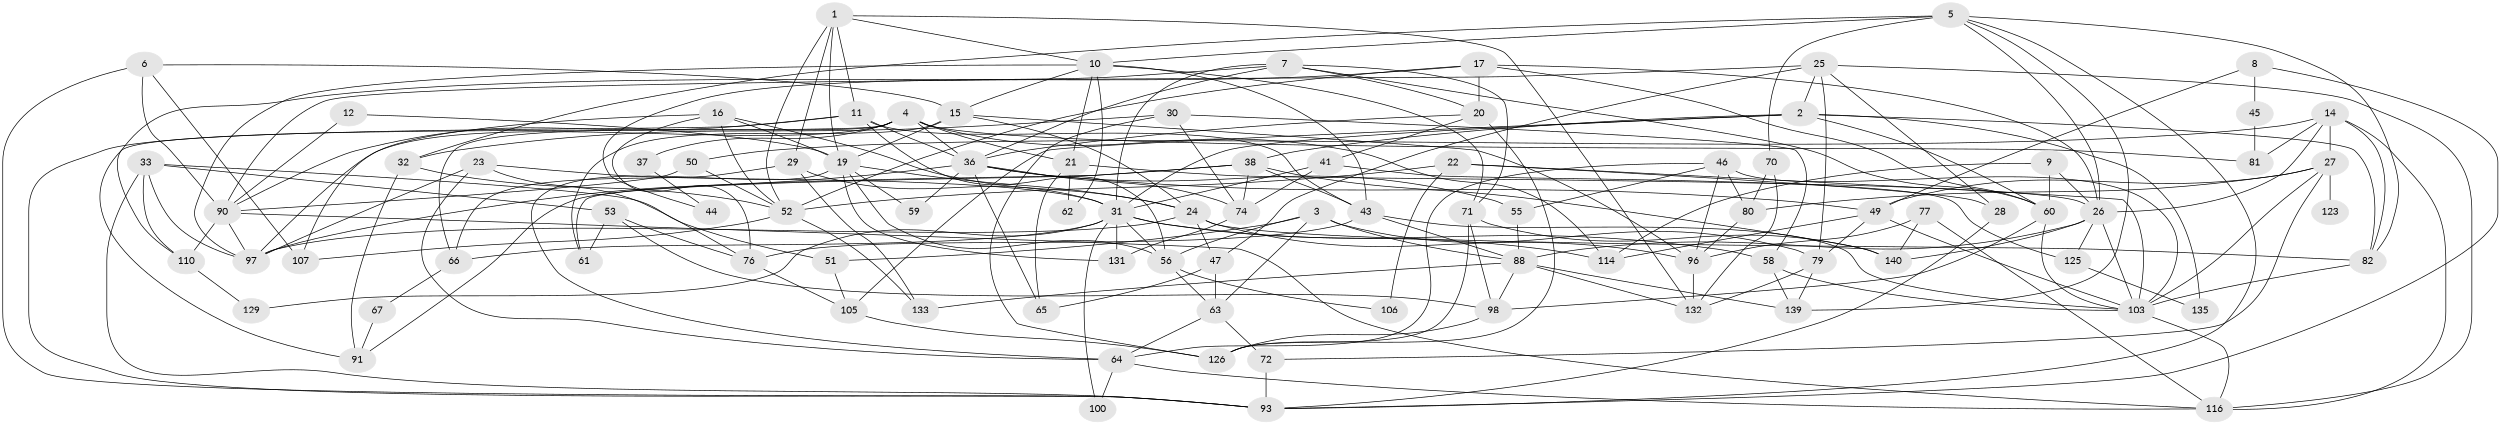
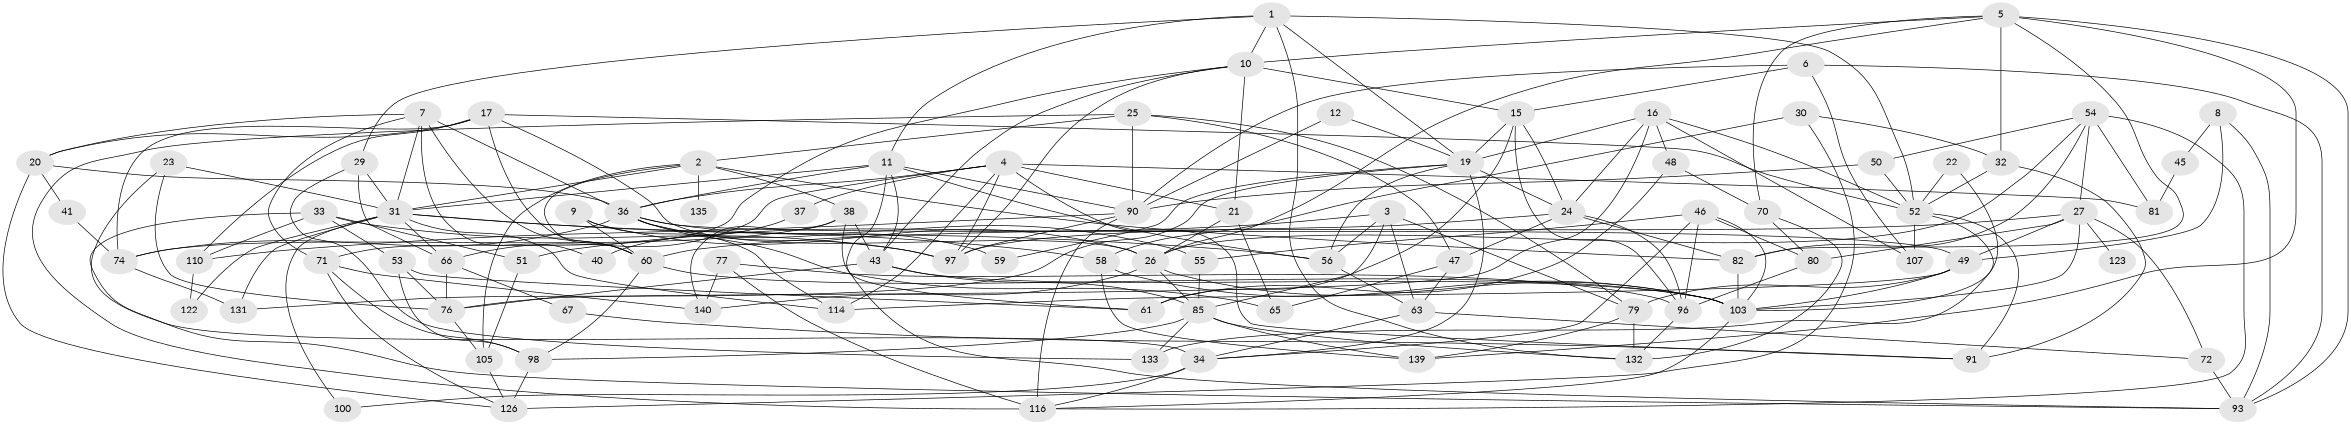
node "14": label "14" -> "54"
edge "30" -- "74": now "17" -- "74"
node "48": added
edge "41" -- "31": now "11" -- "31"
edge "23" -- "97": removed
edge "38" -- "91": now "52" -- "91"
node "44": label "44" -> "40"
node "62": removed
node "28": removed
edge "27" -- "60": added
node "88": label "88" -> "85"
node "125": removed
edge "66" -- "76": added
node "129": label "129" -> "122"
node "106": removed
node "64": label "64" -> "34"
